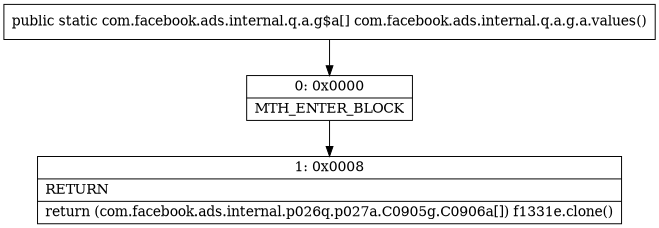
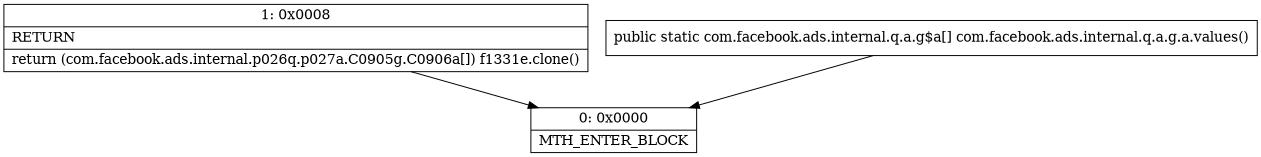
edge "0: 0x0000" -> "1: 0x0008": reversed
